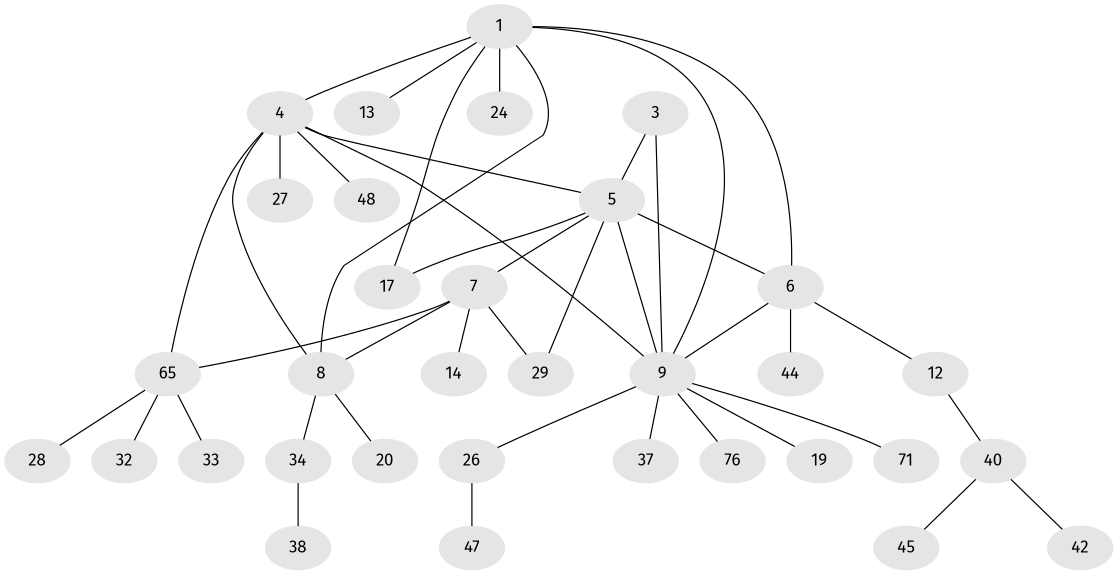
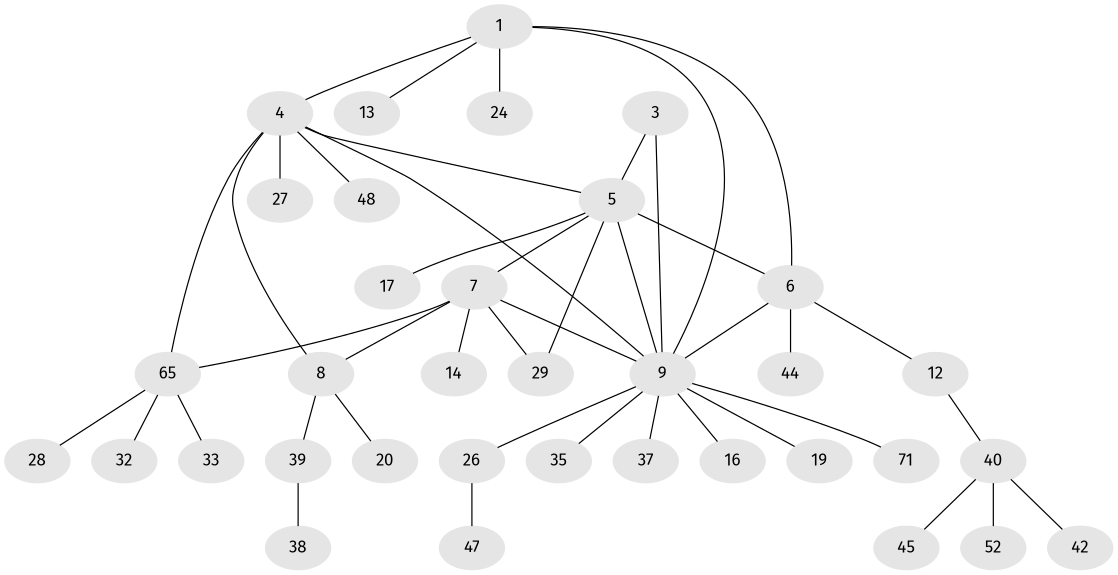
edge "1" -- "17": removed
edge "1" -- "8": removed
edge "7" -- "9": added
node "34": label "34" -> "39"
node "35": added
node "76": label "76" -> "16"
node "52": added
